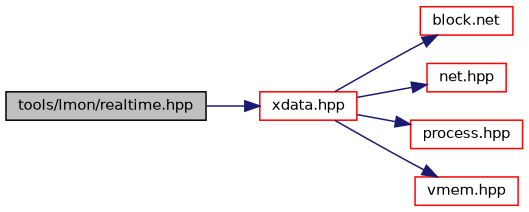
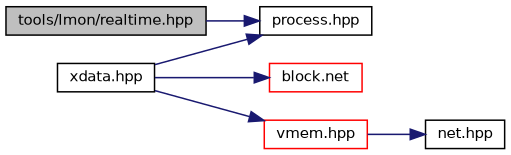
node "net.hpp": color red -> black
edge "xdata.hpp" -> "net.hpp": now "vmem.hpp" -> "net.hpp"
edge "tools/lmon/realtime.hpp" -> "xdata.hpp": now "tools/lmon/realtime.hpp" -> "process.hpp"
node "xdata.hpp": color red -> black
node "process.hpp": color red -> black
